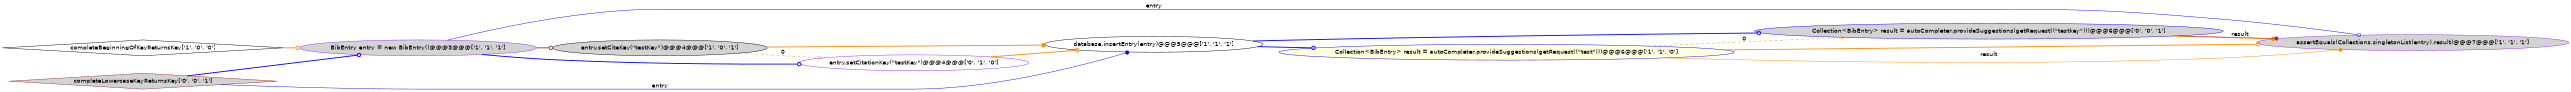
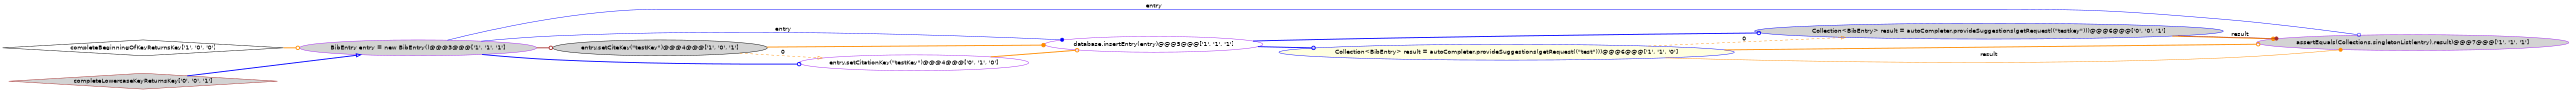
node "database.insertEntry(entry)@@@5@@@['1', '1', '1']": color black -> purple
edge "completeLowercaseKeyReturnsKey['0', '0', '1']" -> "BibEntry entry = new BibEntry()@@@3@@@['1', '1', '1']": arrowhead odot -> onormal
edge "completeLowercaseKeyReturnsKey['0', '0', '1']" -> "database.insertEntry(entry)@@@5@@@['1', '1', '1']": now "BibEntry entry = new BibEntry()@@@3@@@['1', '1', '1']" -> "database.insertEntry(entry)@@@5@@@['1', '1', '1']"
